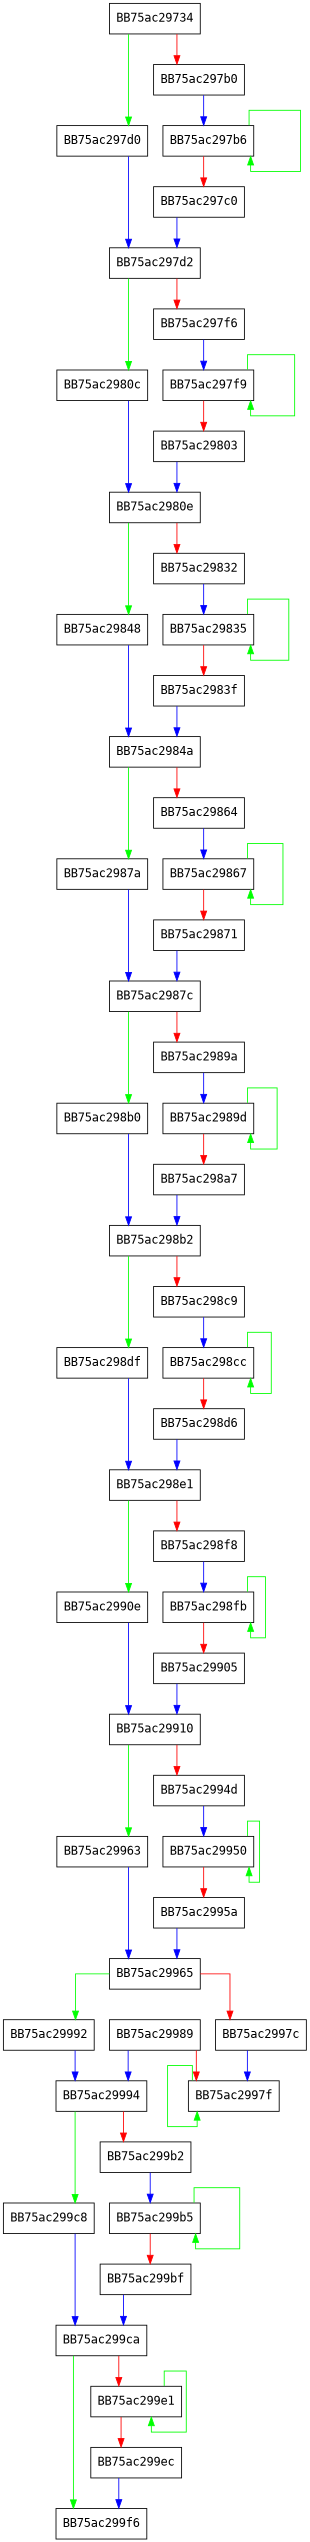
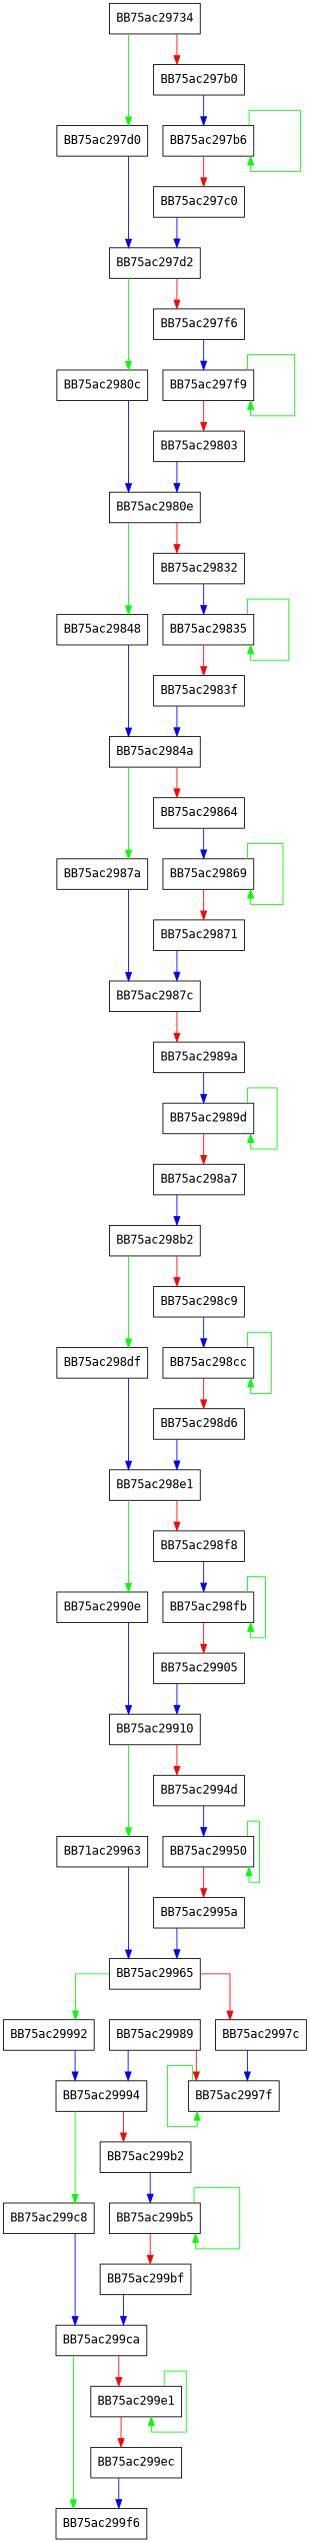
node "BB75ac29867": label "BB75ac29867" -> "BB75ac29869"
node "BB75ac298b0": removed
node "BB75ac29963": label "BB75ac29963" -> "BB71ac29963"
